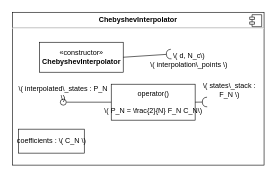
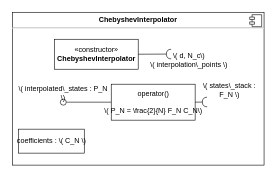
node "«constructor» ChebyshevInterpolator": moved (81, 57) -> (96, 54)
